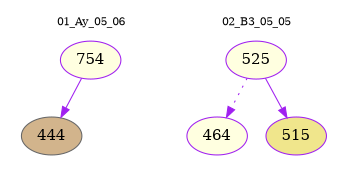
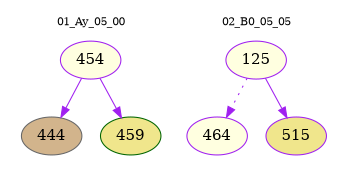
cluster "01_Ay_05_06": label "01_Ay_05_06" -> "01_Ay_05_00"
cluster "02_B3_05_05": label "02_B3_05_05" -> "02_B0_05_05"
node "754": label "754" -> "454"
node "525": label "525" -> "125"
node "459": added
